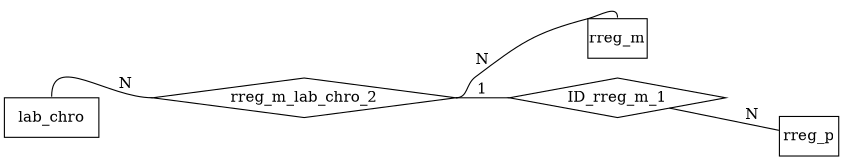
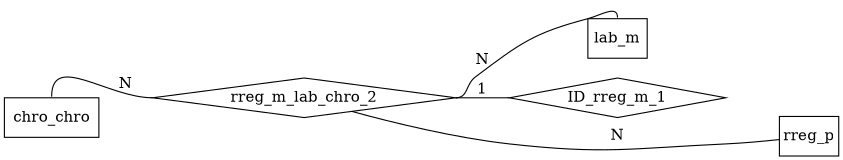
node "rreg_m": label "rreg_m" -> "lab_m"
node "lab_chro": label "lab_chro" -> "chro_chro"
edge "ID_rreg_m_1" -- "rreg_p": now "rreg_m_lab_chro_2" -- "rreg_p"
